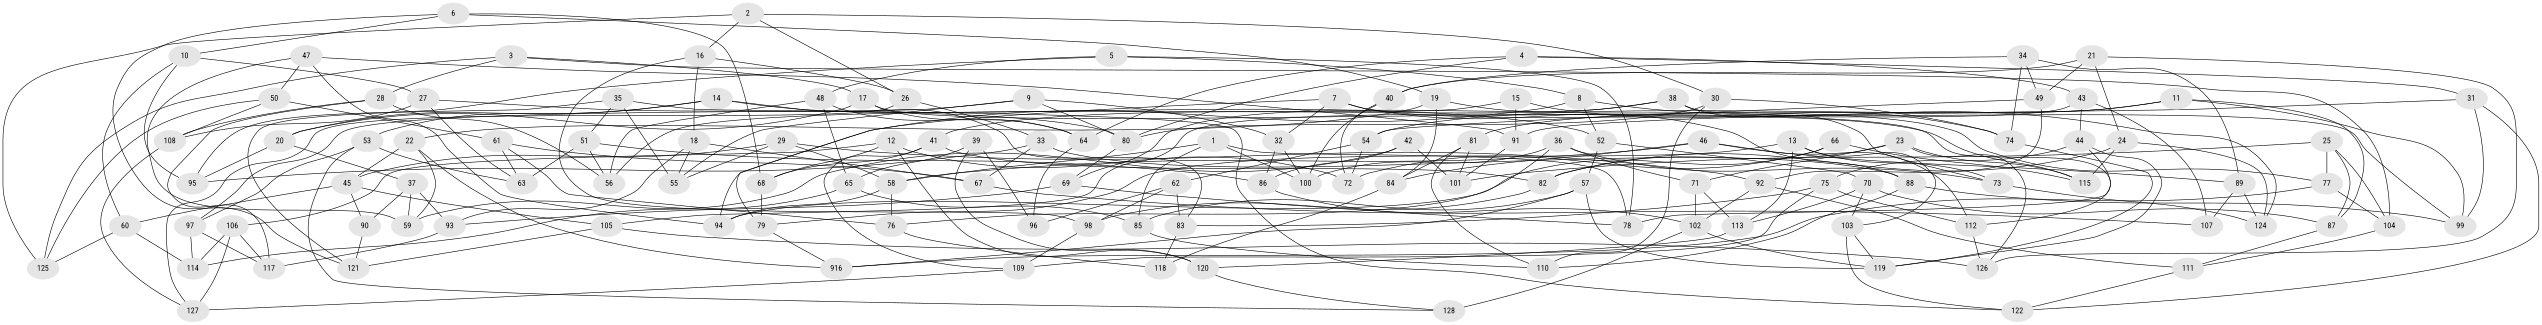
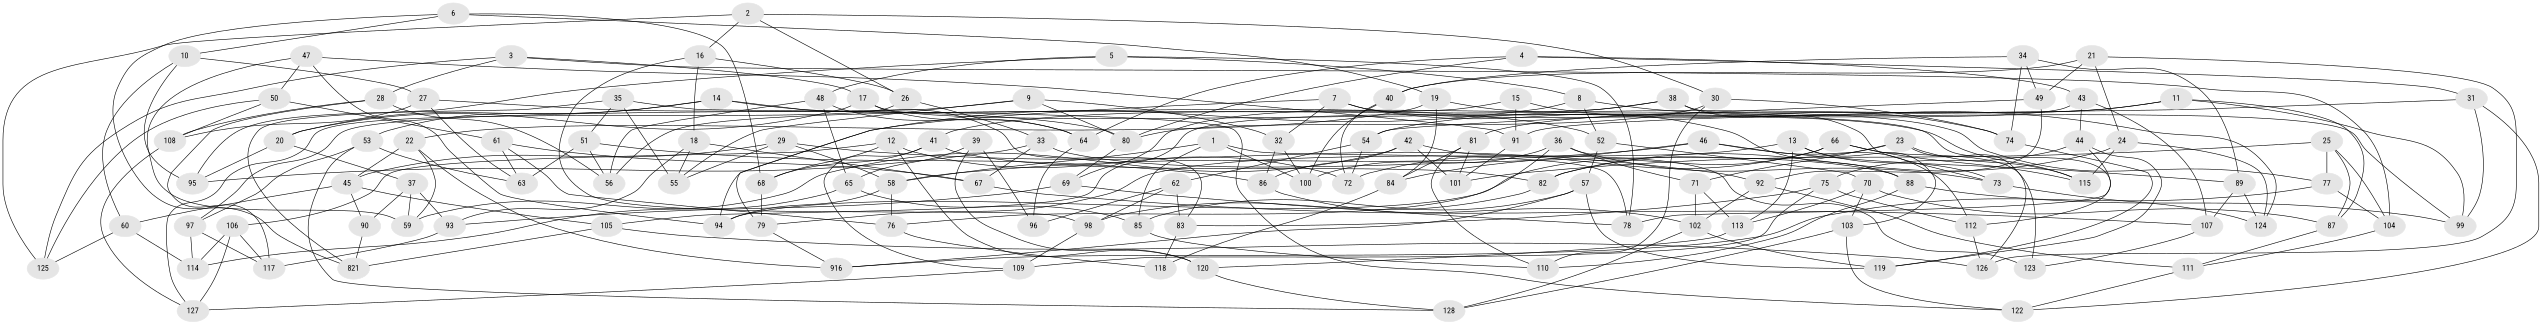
edge "103" -- "119": now "103" -- "128"
node "121": label "121" -> "821"
node "123": added
